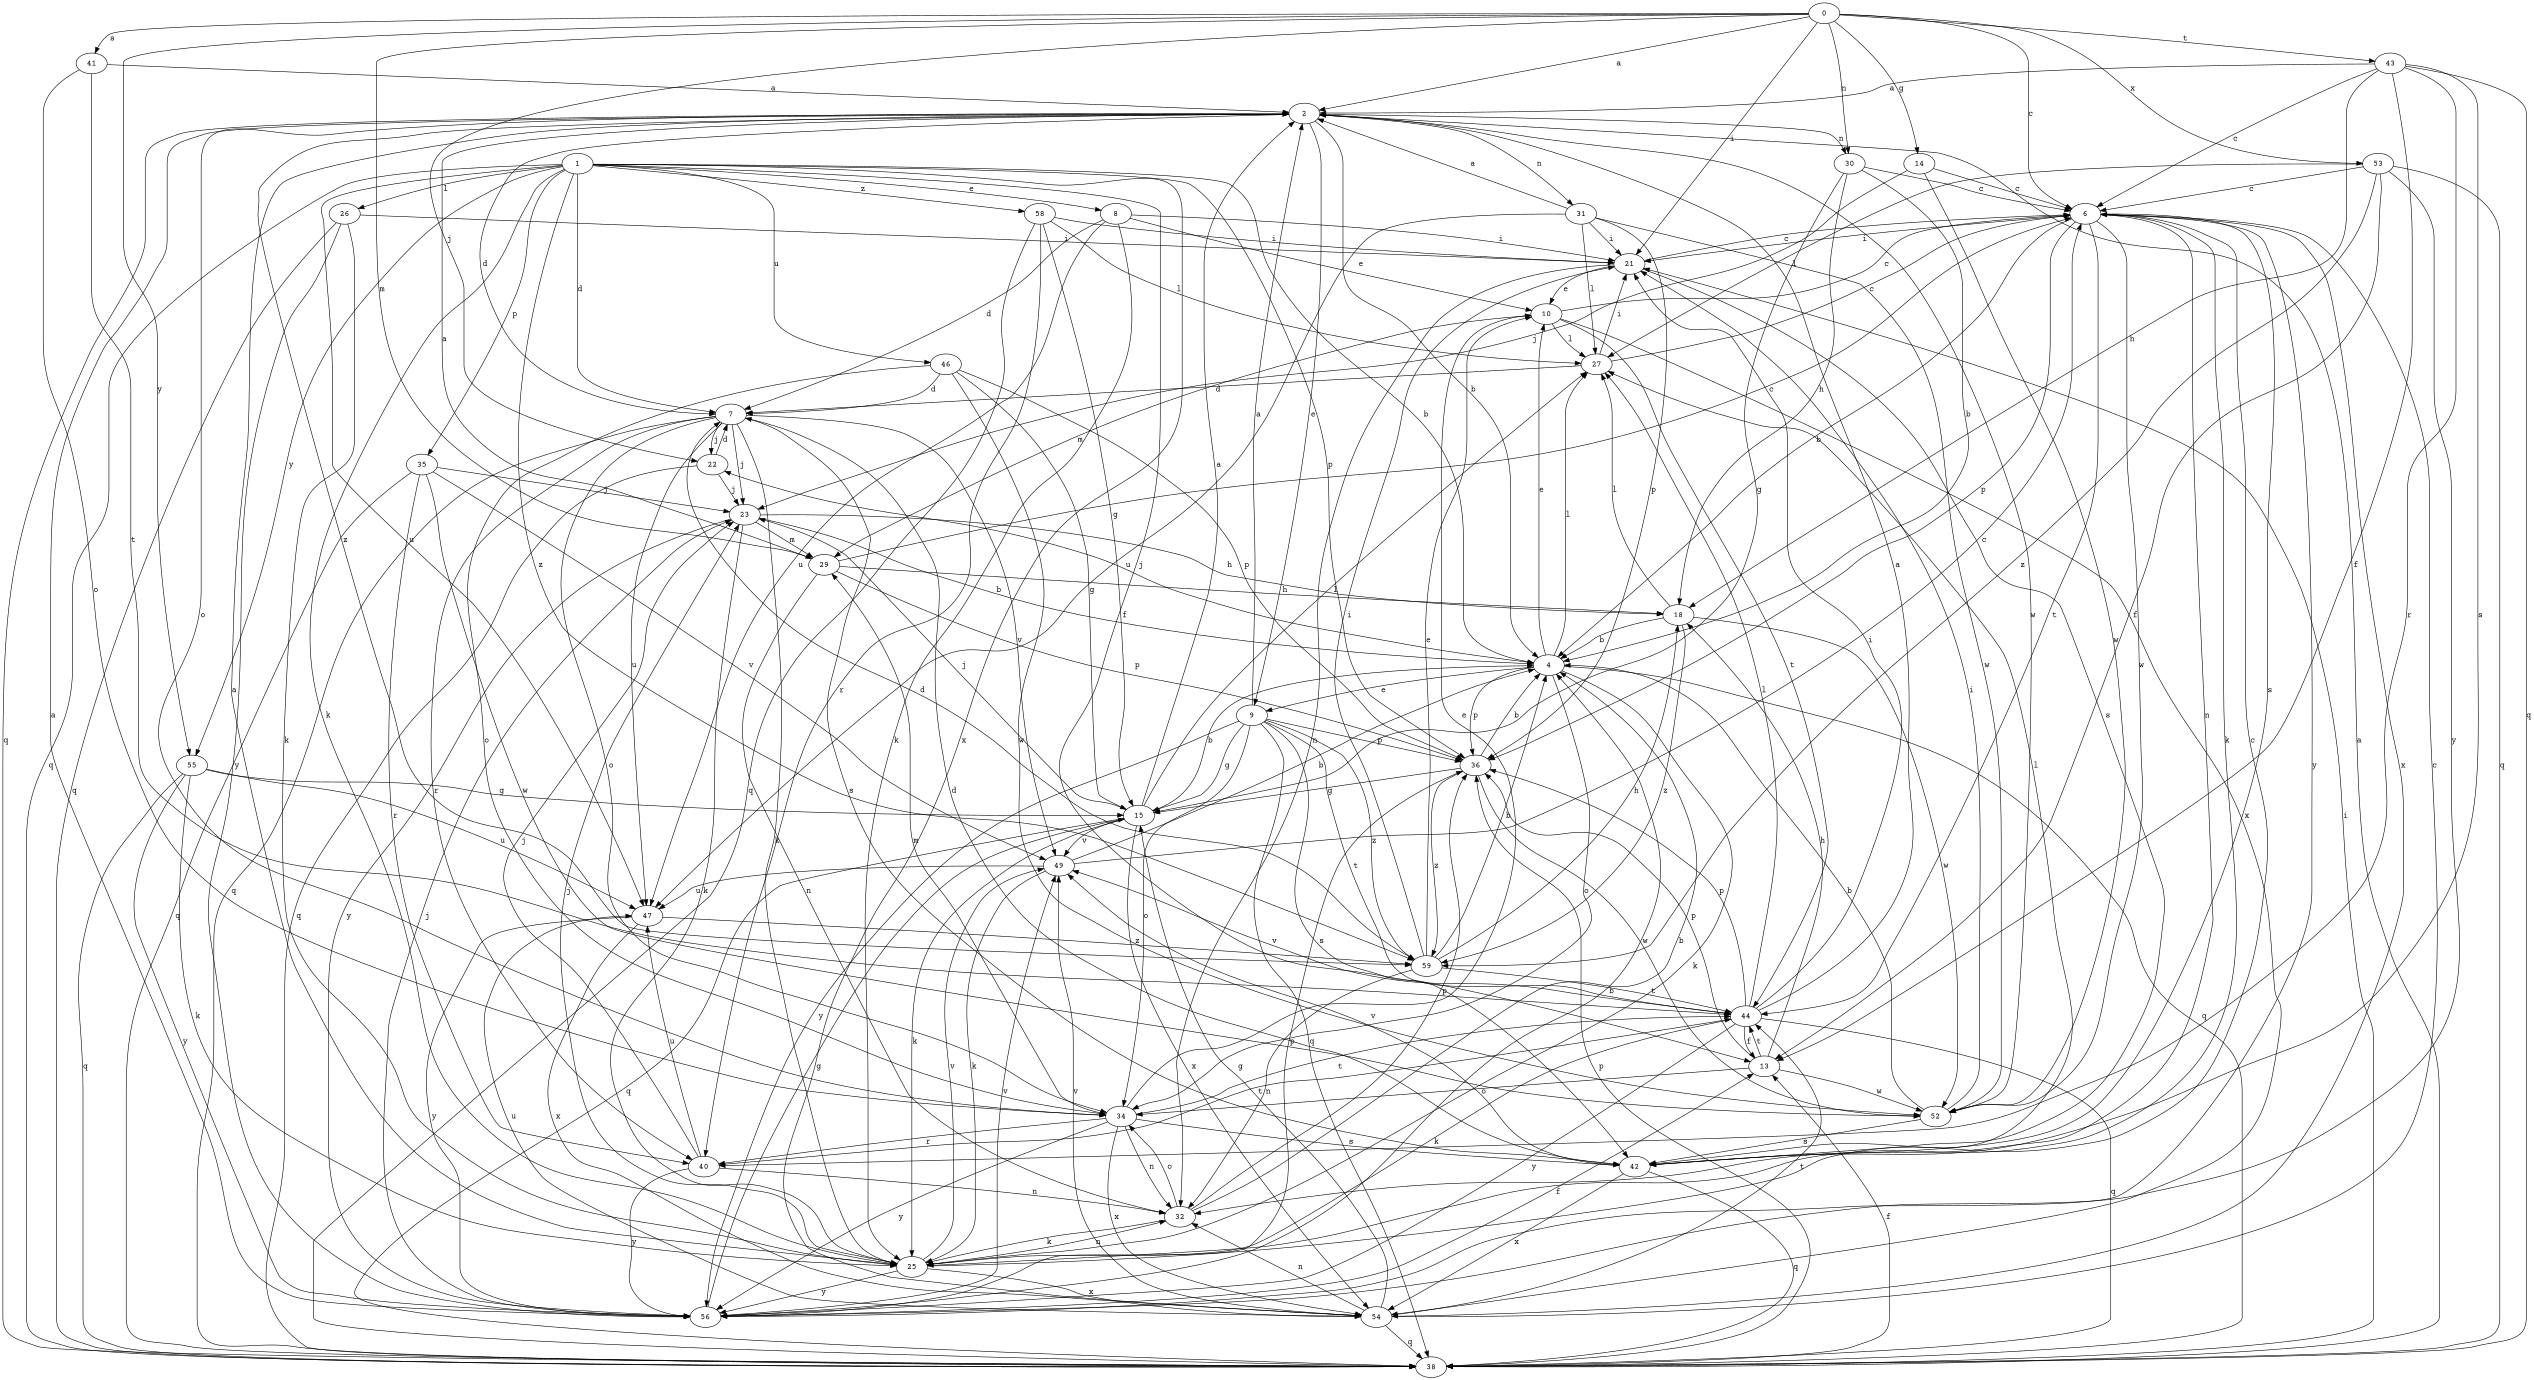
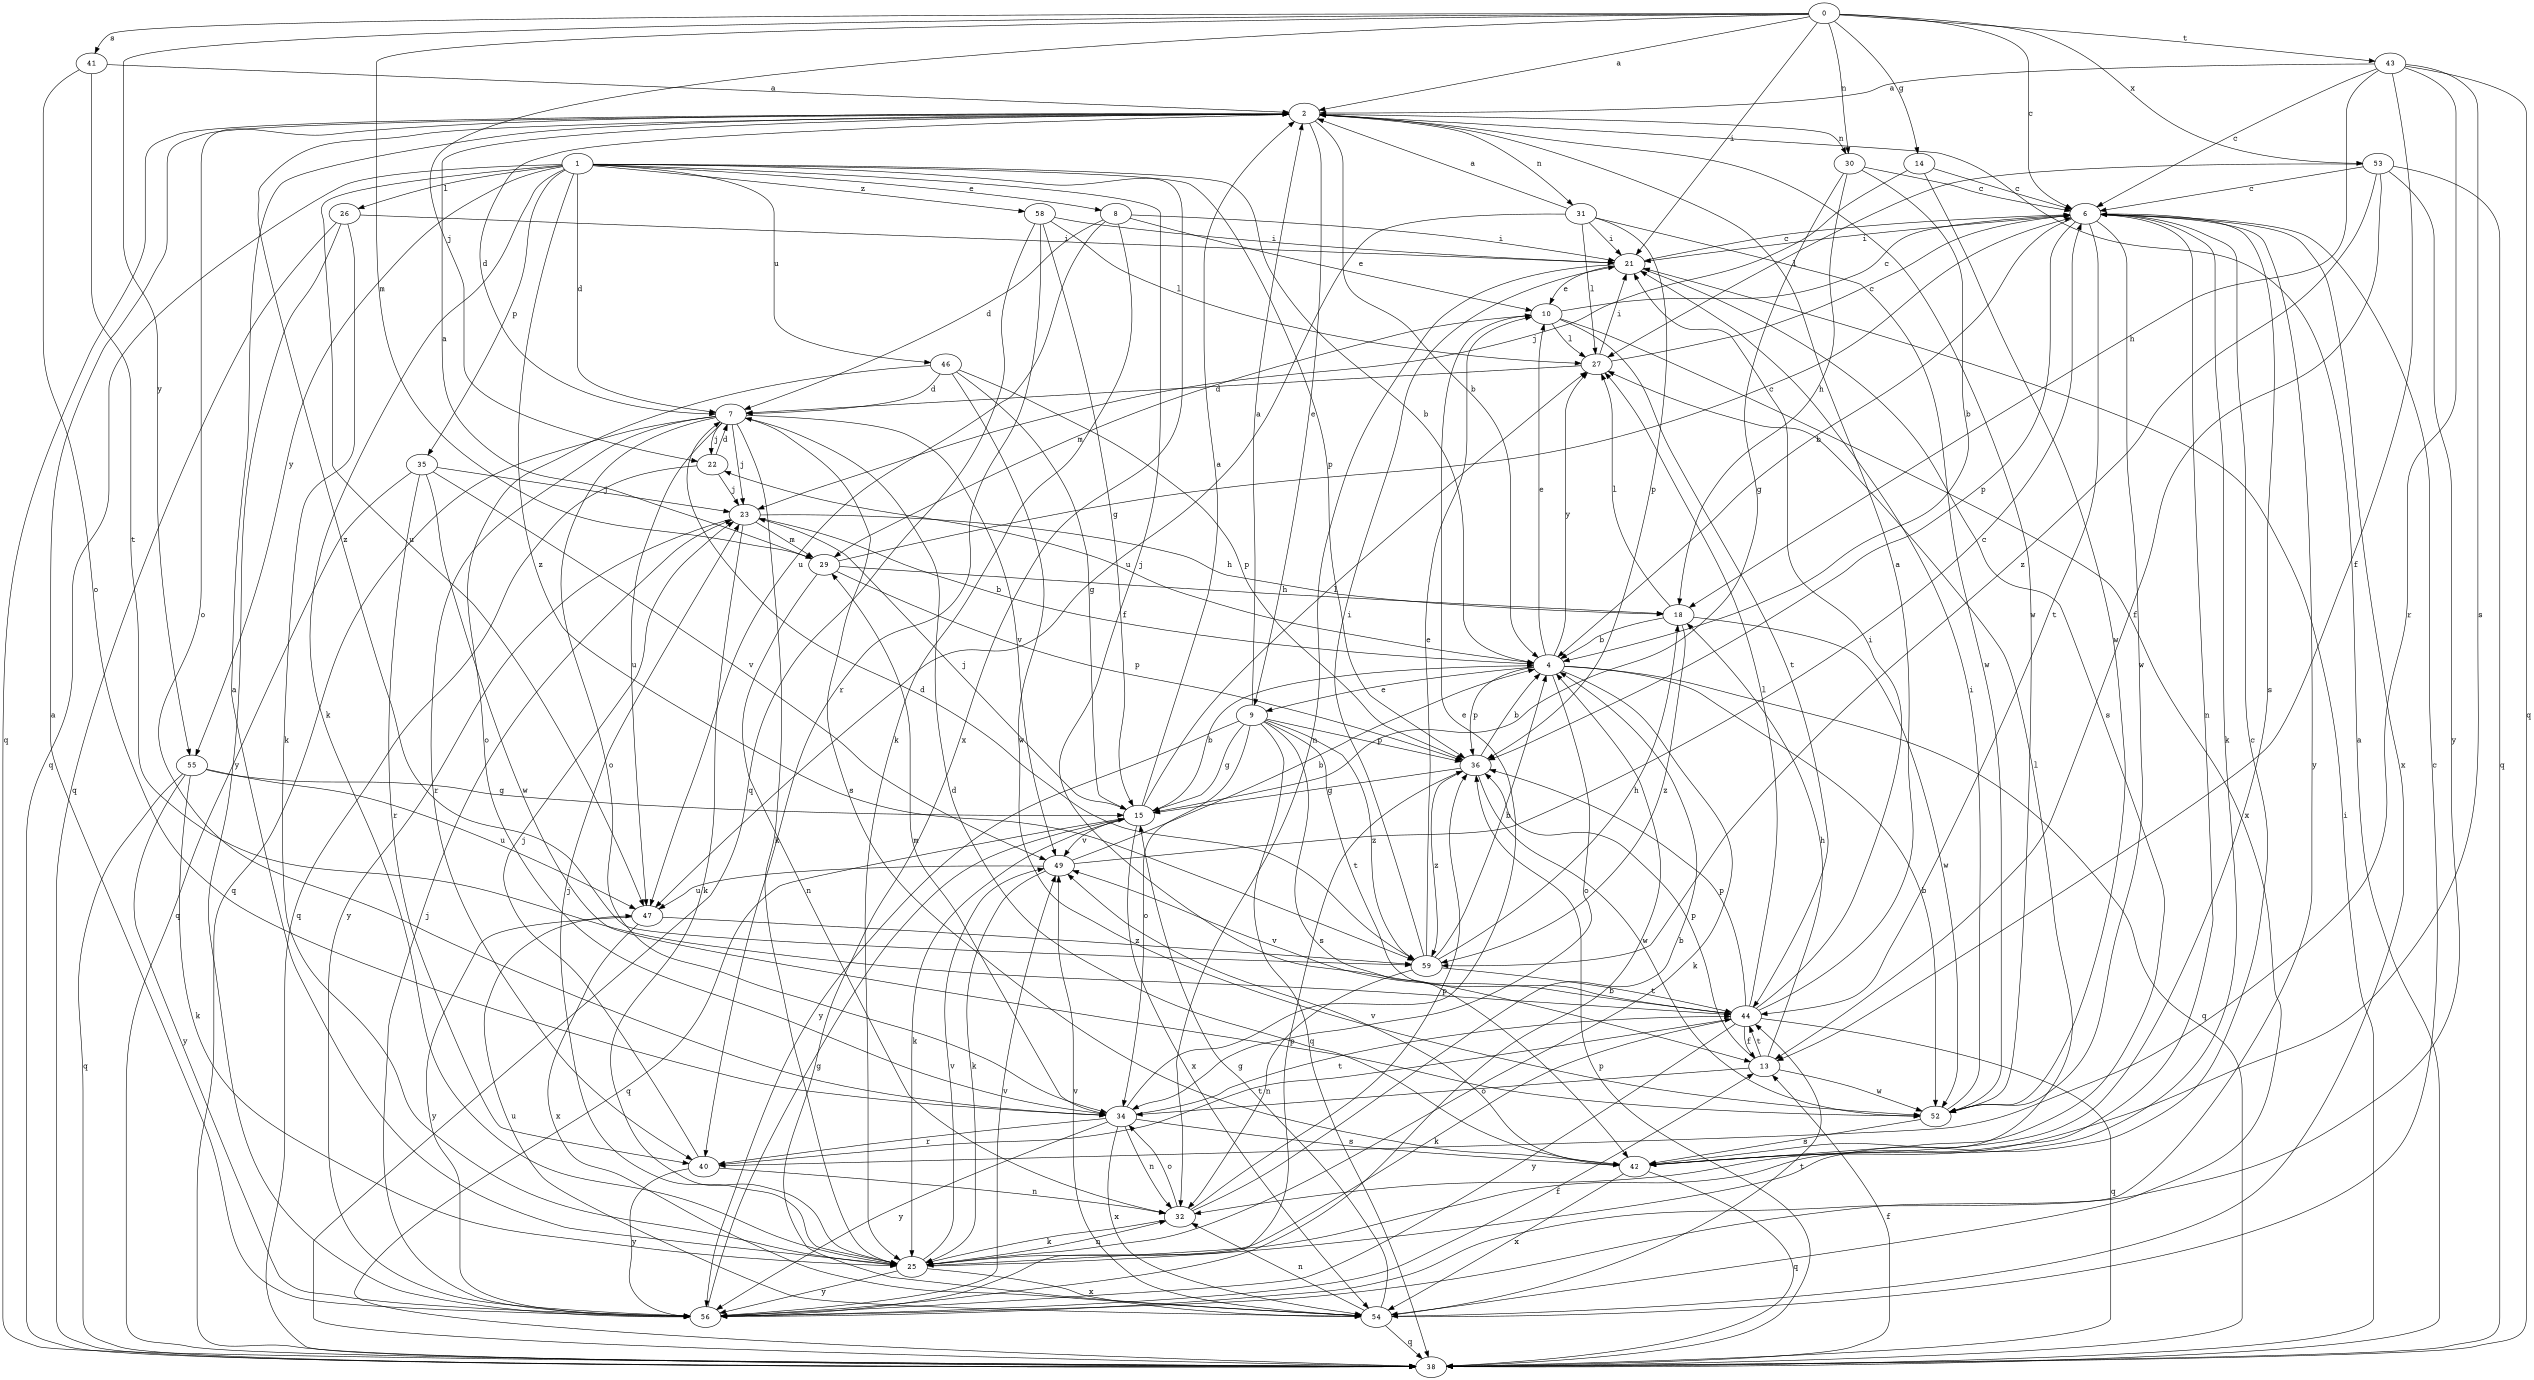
edge "4" -> "27": label "l" -> "y"
edge "52" -> "4": reversed
edge "40" -> "47": removed, label "u"
